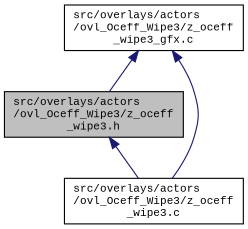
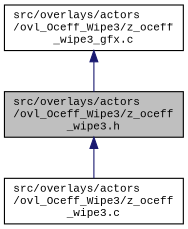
edge "src/overlays/actors /ovl_Oceff_Wipe3/z_oceff _wipe3.c" -> "src/overlays/actors /ovl_Oceff_Wipe3/z_oceff _wipe3_gfx.c": removed
